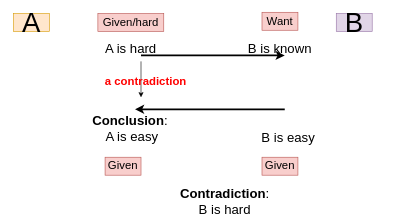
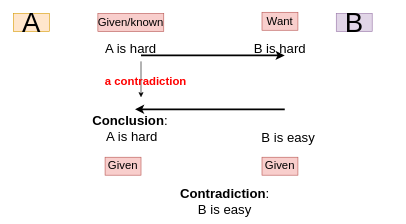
node "Given/hard": label "Given/hard" -> "Given/known"
node "B is known": label "B is known" -> "B is hard"
node "Conclusion: A is easy": label "Conclusion: A is easy" -> "Conclusion: A is hard"
node "Contradiction: B is hard": label "Contradiction: B is hard" -> "Contradiction: B is easy"
